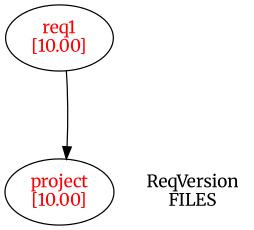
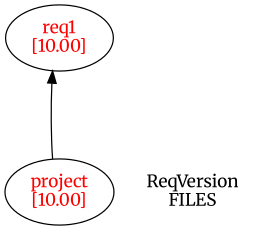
edge "req1 [10.00]" -> "project [10.00]": reversed
